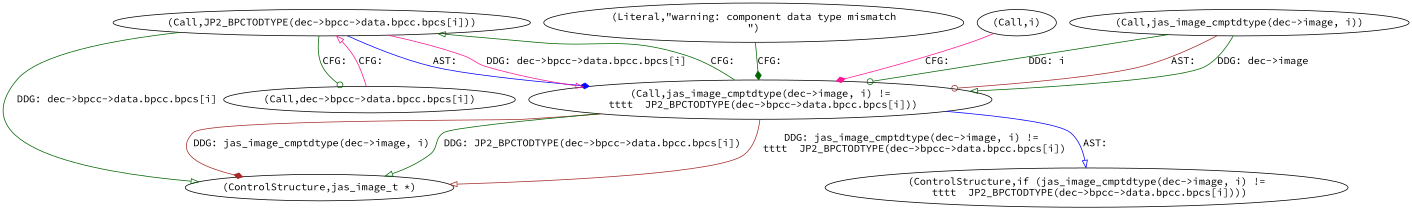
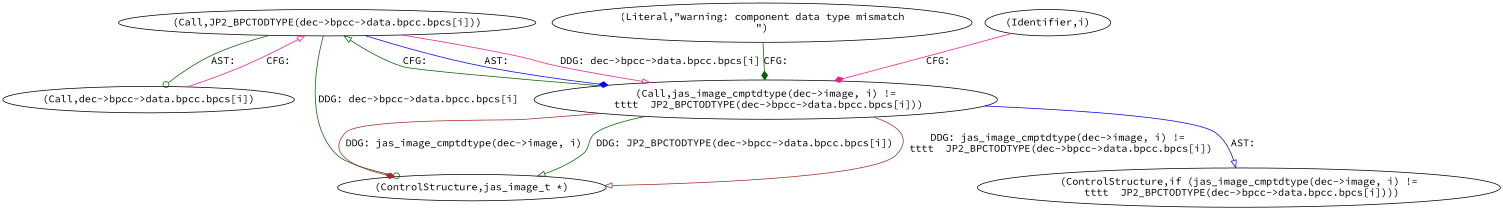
node "(Call,i)": label "(Call,i)" -> "(Identifier,i)"
node "(Call,jas_image_cmptdtype(dec->image, i))": removed
edge "(Call,JP2_BPCTODTYPE(dec->bpcc->data.bpcc.bpcs[i]))" -> "(Call,dec->bpcc->data.bpcc.bpcs[i])": label "CFG: " -> "AST: "
edge "(Call,JP2_BPCTODTYPE(dec->bpcc->data.bpcc.bpcs[i]))" -> "(ControlStructure,jas_image_t *)": arrowhead onormal -> odot
